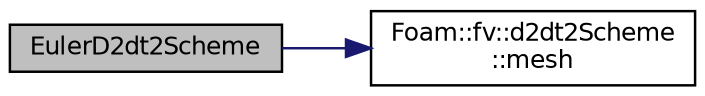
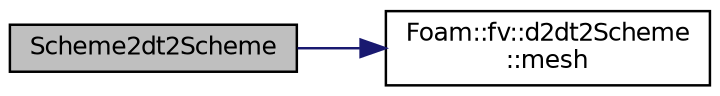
node "EulerD2dt2Scheme": label "EulerD2dt2Scheme" -> "Scheme2dt2Scheme"
